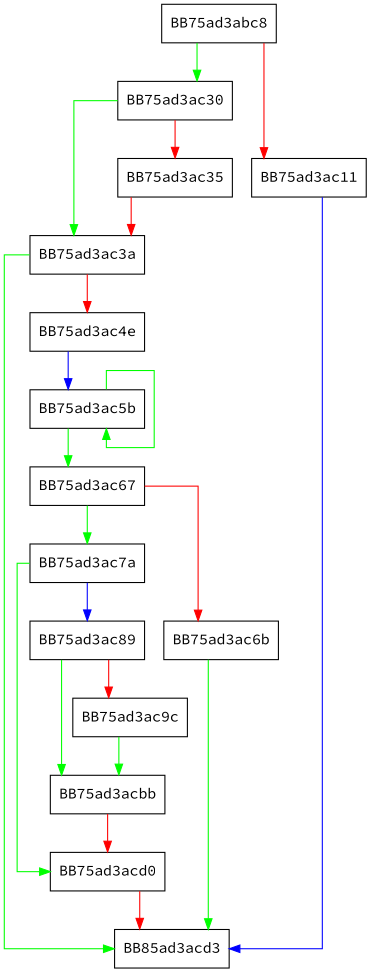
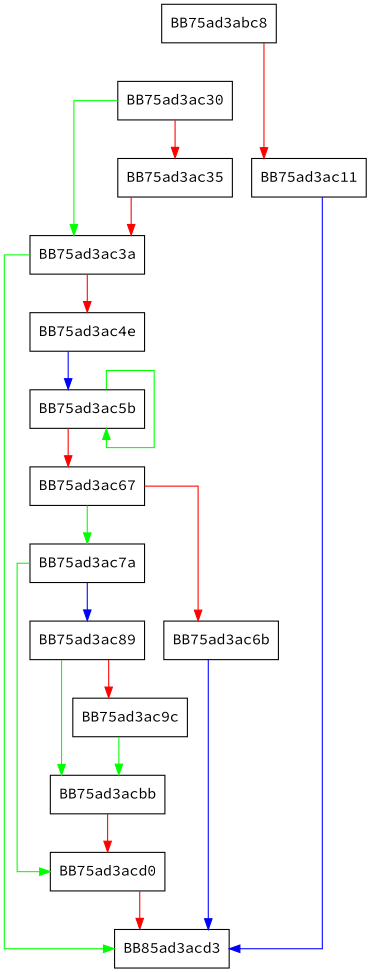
edge "BB75ad3abc8" -> "BB75ad3ac30": removed
edge "BB75ad3ac5b" -> "BB75ad3ac67": color green -> red
edge "BB75ad3ac6b" -> "BB85ad3acd3": color green -> blue
